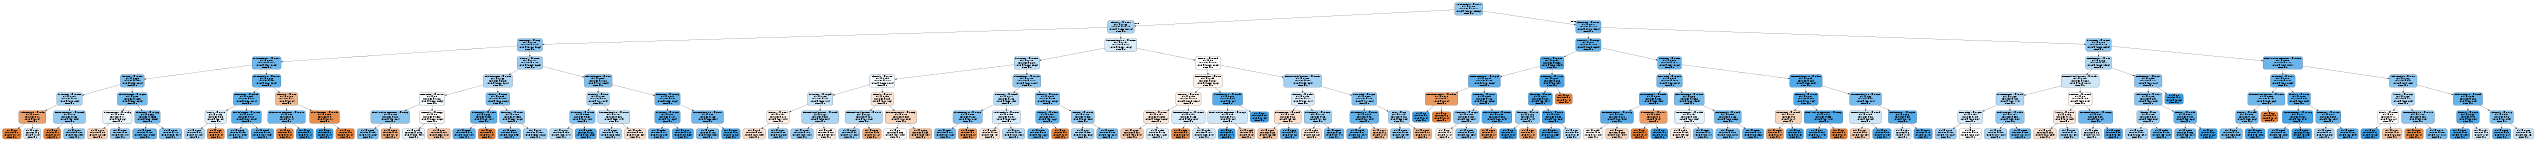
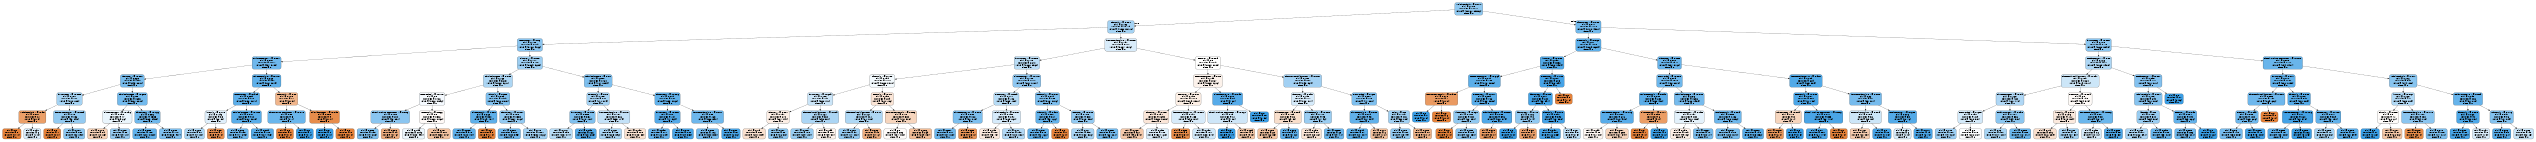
node "gini = 0.0 samples = 1 value = [4, 0] class = 0": fillcolor #fceee5 -> #e58139
